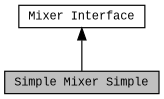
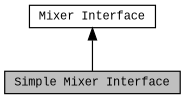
node "Simple Mixer Simple": label "Simple Mixer Simple" -> "Simple Mixer Interface"
